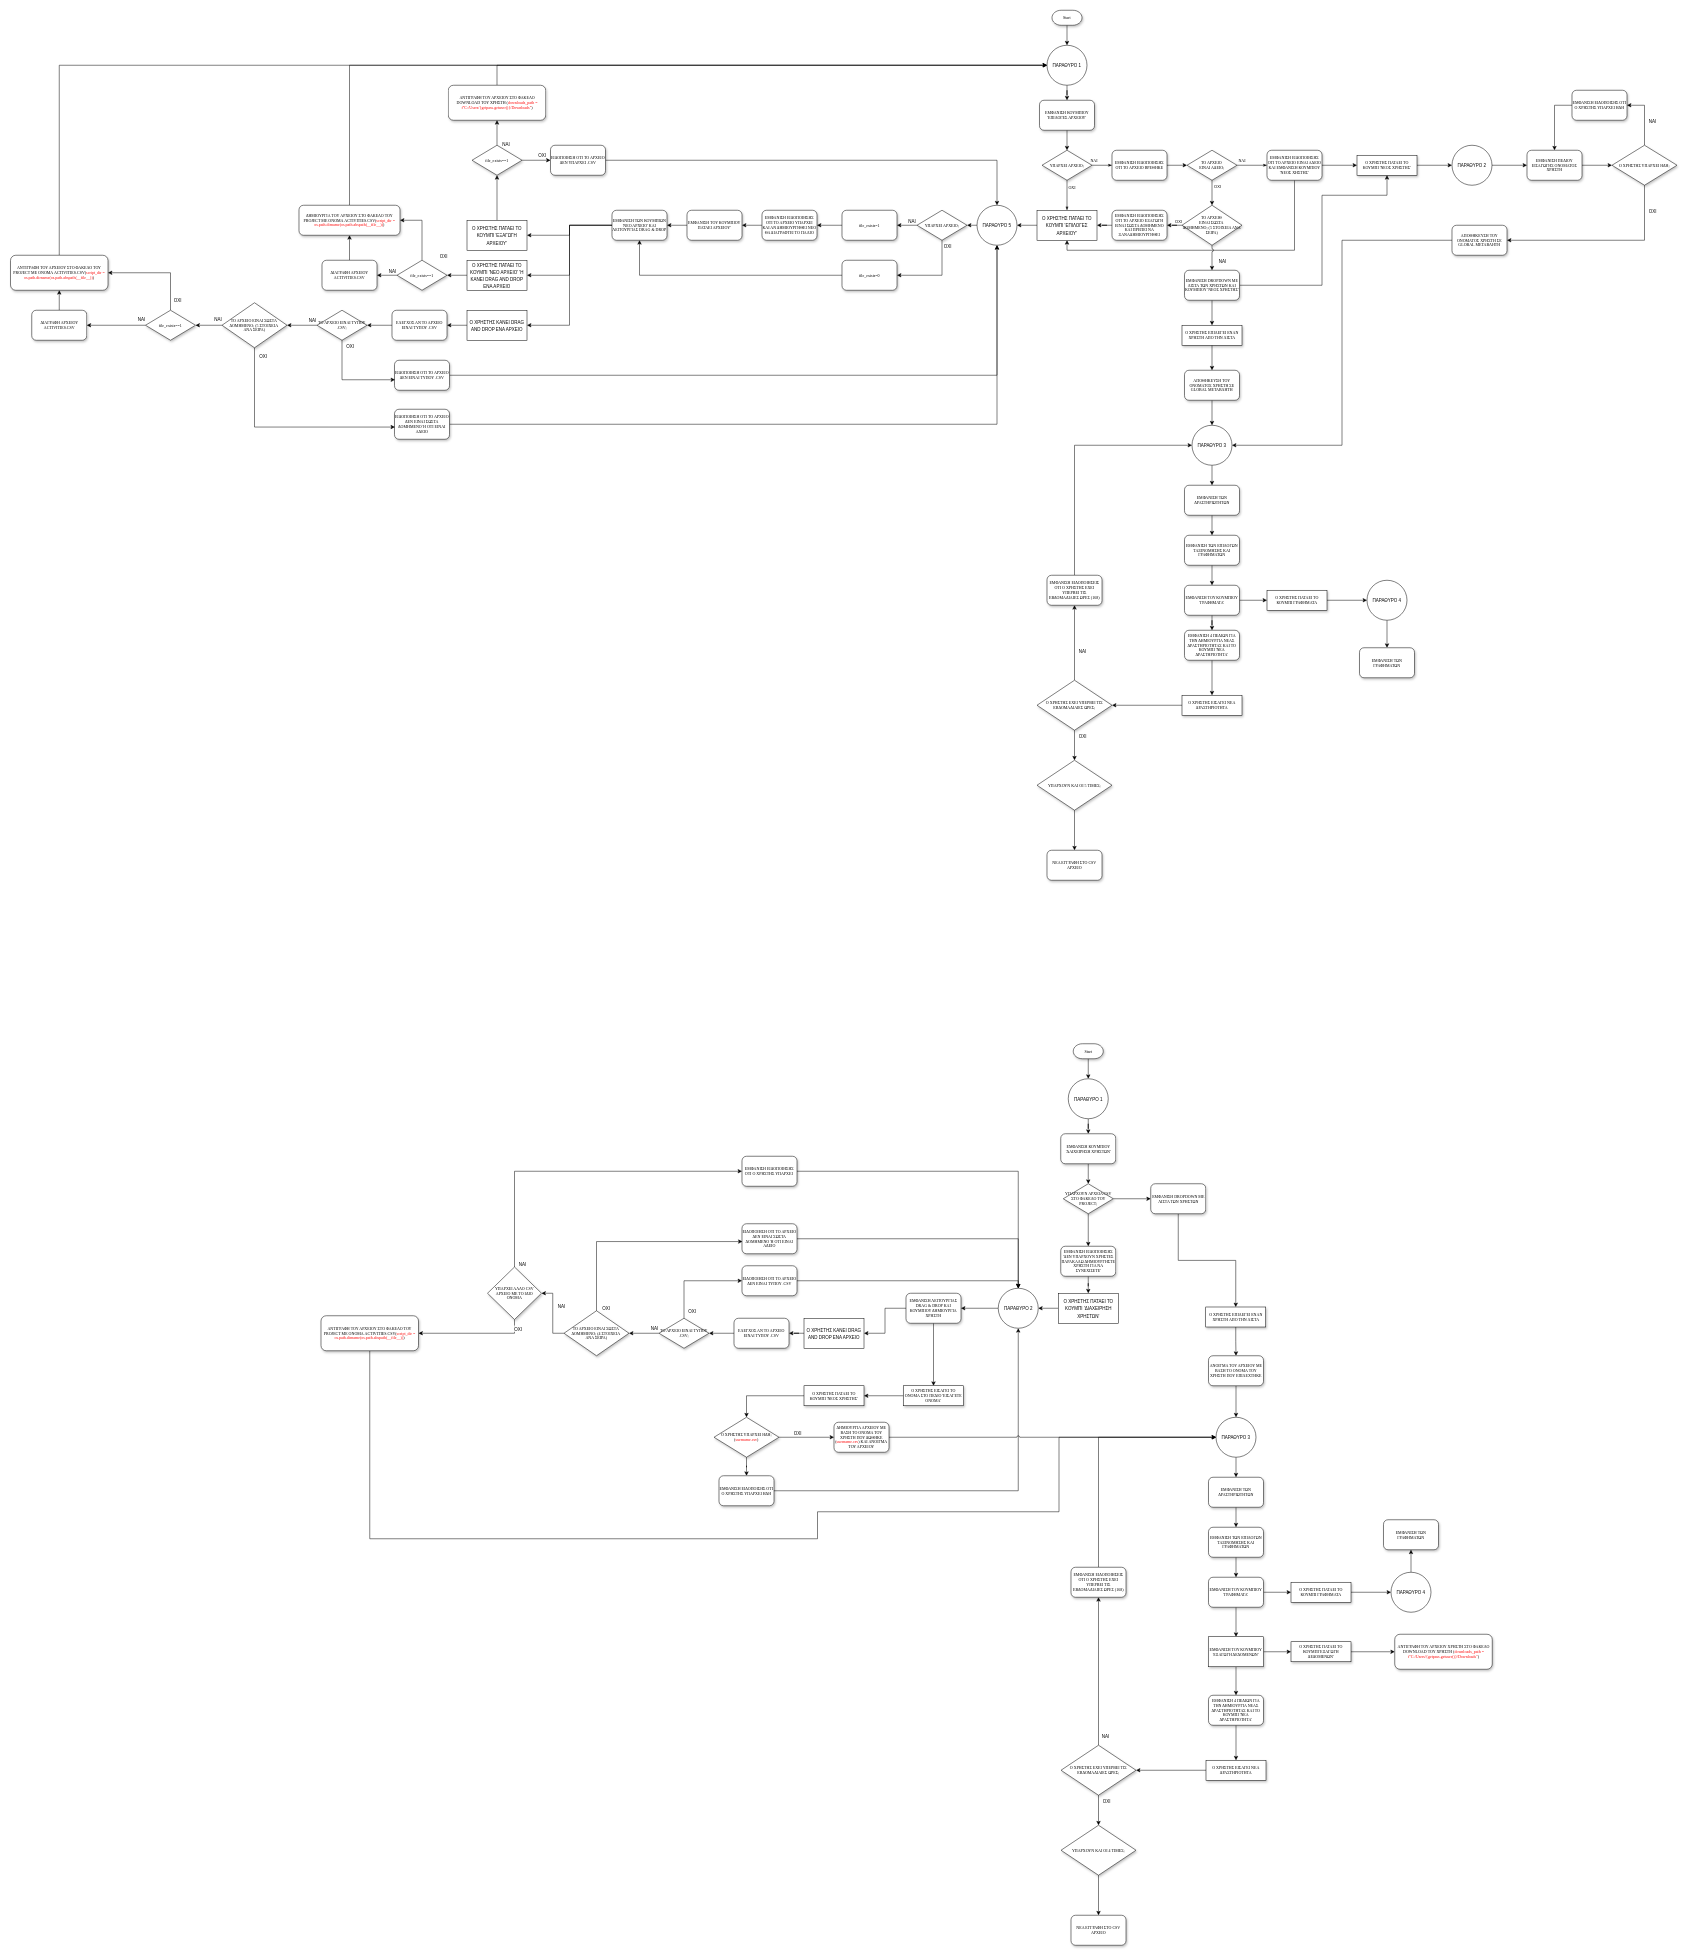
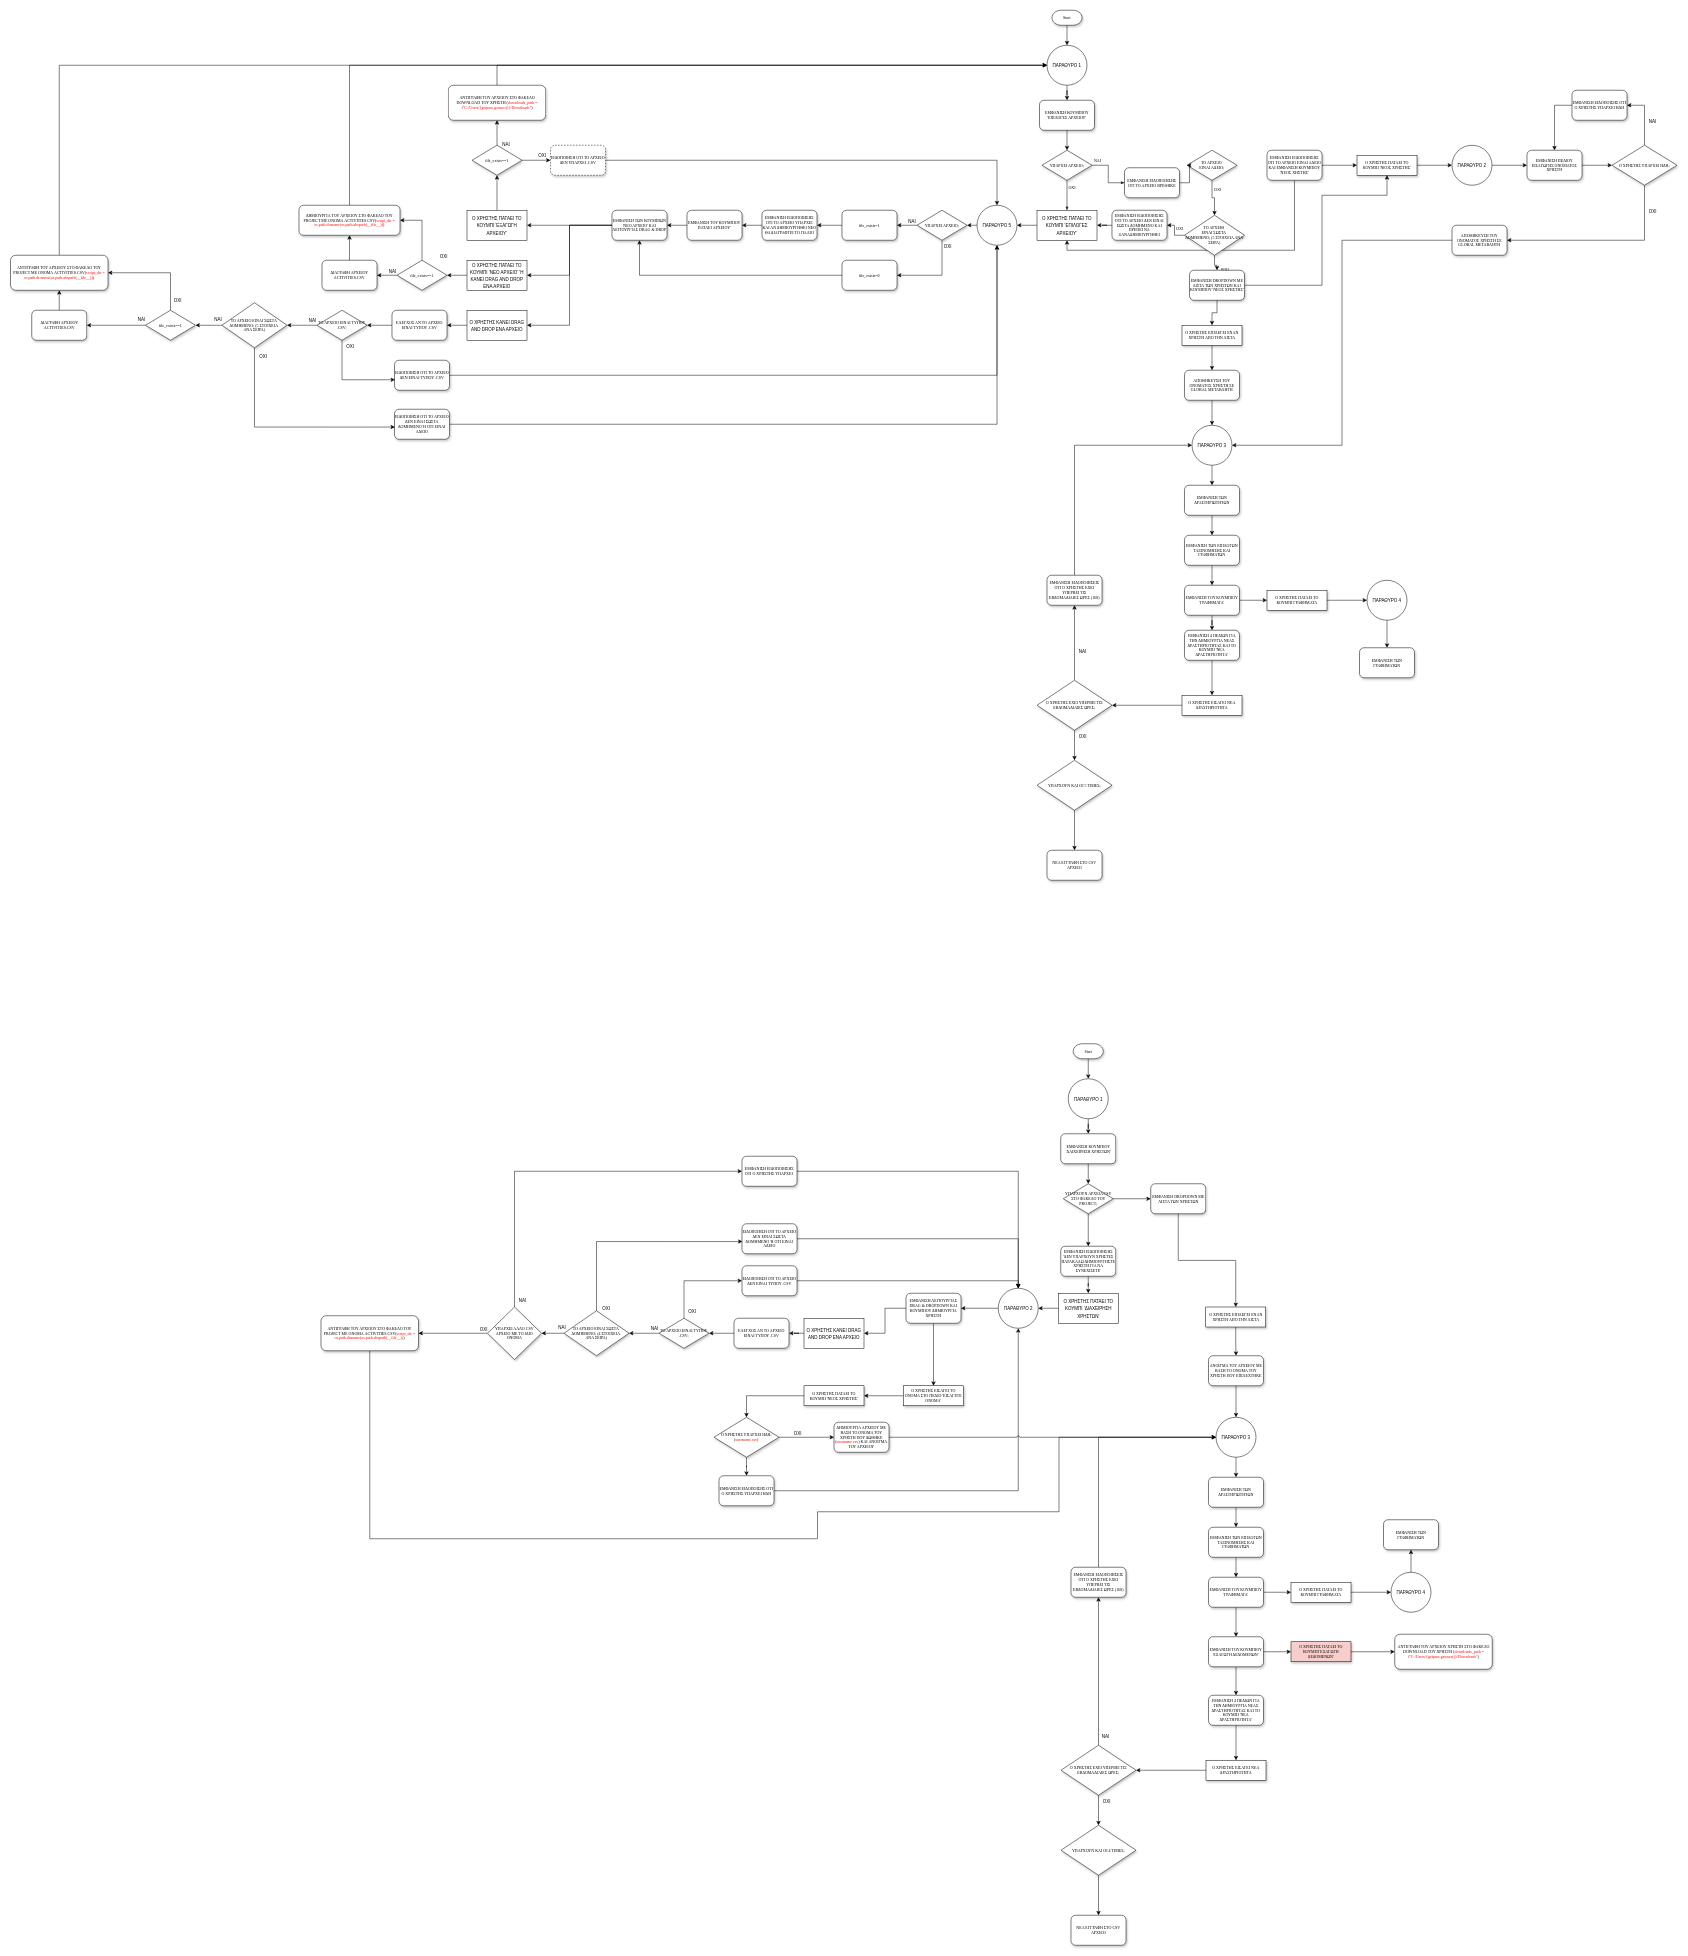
node "ΕΙΔΟΠΟΙΗΣΗ ΟΤΙ ΤΟ ΑΡΧΕΙΟ ΔΕΝ ΥΠΑΡΧΕΙ .CSV": style solid -> dashed
node "ΕΜΦΑΝΙΣΗ ΕΙΔΟΠΟΙΗΣΗΣ ΟΤΙ ΤΟ ΑΡΧΕΙΟ ΒΡΕΘΗΚΕ": moved (1139, 165) -> (1152, 183)
edge "ΤΟ ΑΡΧΕΙΟ ΕΙΝΑΙ ΑΔΕΙΟ;" -> "ΕΜΦΑΝΙΣΗ ΕΙΔΟΠΟΙΗΣΗΣ ΟΤΙ ΤΟ ΑΡΧΕΙΟ ΕΙΝΑΙ ΑΔΕΙΟ ΚΑΙ ΕΜΦΑΝΙΣΗ ΚΟΥΜΠΙΟΥ 'ΝΕΟΣ ΧΗΣΤΗΣ'": removed, label "ΝΑΙ"
node "ΕΜΦΑΝΙΣΗ ΕΙΔΟΠΟΙΗΣΗΣ ΟΤΙ ΤΟ ΑΡΧΕΙΟ ΕΞΑΓΩΓΗ ΕΙΝΑΙ ΣΩΣΤΑ ΔΟΜΗΜΕΝΟ ΚΑΙ ΠΡΕΠΕΙ ΝΑ ΞΑΝΑΔΗΜΙΟΥΡΓΗΘΕΙ": label "ΕΜΦΑΝΙΣΗ ΕΙΔΟΠΟΙΗΣΗΣ ΟΤΙ ΤΟ ΑΡΧΕΙΟ ΕΞΑΓΩΓΗ ΕΙΝΑΙ ΣΩΣΤΑ ΔΟΜΗΜΕΝΟ ΚΑΙ ΠΡΕΠΕΙ ΝΑ ΞΑΝΑΔΗΜΙΟΥΡΓΗΘΕΙ" -> "ΕΜΦΑΝΙΣΗ ΕΙΔΟΠΟΙΗΣΗΣ ΟΤΙ ΤΟ ΑΡΧΕΙΟ ΔΕΝ ΕΙΝΑΙ ΣΩΣΤΑ ΔΟΜΗΜΕΝΟ ΚΑΙ ΠΡΕΠΕΙ ΝΑ ΞΑΝΑΔΗΜΙΟΥΡΓΗΘΕΙ"
node "ΤΟ ΑΡΧΕΙΘ ΕΙΝΑΙ ΣΩΣΤΑ ΔΟΜΗΜΕΝΟ; (5 ΣΤΟΙΧΕΙΑ ΑΝΑ ΣΕΙΡΑ)": moved (1212, 225) -> (1214, 235)
node "Ο ΧΡΗΣΤΗΣ ΠΑΤΑΕΙ ΤΟ ΚΟΥΜΠΙ 'ΕΞΑΓΩΓΗ ΑΡΧΕΙΟΥ'": moved (497, 235) -> (497, 225)
node "ΕΜΦΑΝΙΣΗ DROPDOWN ΜΕ ΛΙΣΤΑ ΤΩΝ ΧΡΗΣΤΩΝ ΚΑΙ ΚΟΥΜΠΙΟΥ 'ΝΕΟΣ ΧΡΗΣΤΗΣ'": moved (1212, 285) -> (1217, 285)
node "ΥΠΑΡΧΕΙ ΑΛΛΟ CSV ΑΡΧΕΙΟ ΜΕ ΤΟ ΙΔΙΟ ΟΝΟΜΑ": moved (514, 1293) -> (514, 1333)
node "ΕΜΦΑΝΙΣΗ ΛΕΙΤΟΥΡΓΙΑΣ DRAG & DROP ΚΑΙ ΚΟΥΜΠΙΟΥ ΔΗΜΙΟΥΡΓΙΑ ΧΡΗΣΤΗ": label "ΕΜΦΑΝΙΣΗ ΛΕΙΤΟΥΡΓΙΑΣ DRAG & DROP ΚΑΙ ΚΟΥΜΠΙΟΥ ΔΗΜΙΟΥΡΓΙΑ ΧΡΗΣΤΗ" -> "ΕΜΦΑΝΙΣΗ ΛΕΙΤΟΥΡΓΙΑΣ DRAG & DROPDOWN ΚΑΙ ΚΟΥΜΠΙΟΥ ΔΗΜΙΟΥΡΓΙΑ ΧΡΗΣΤΗ"
node "ΕΜΦΑΝΙΣΗ ΤΟΥ ΚΟΥΜΠΙΟΥ ΈΞΑΓΩΓΗ ΔΕΔΟΜΕΝΩΝ'": shape rectangle -> rounded rectangle
node "Ο ΧΡΗΣΤΗΣ ΠΑΤΑΕΙ ΤΟ ΚΟΥΜΠΙ ΈΞΑΓΩΓΗ ΔΕΔΟΜΕΝΩΝ'": fillcolor #ffffff -> #f8cecc
